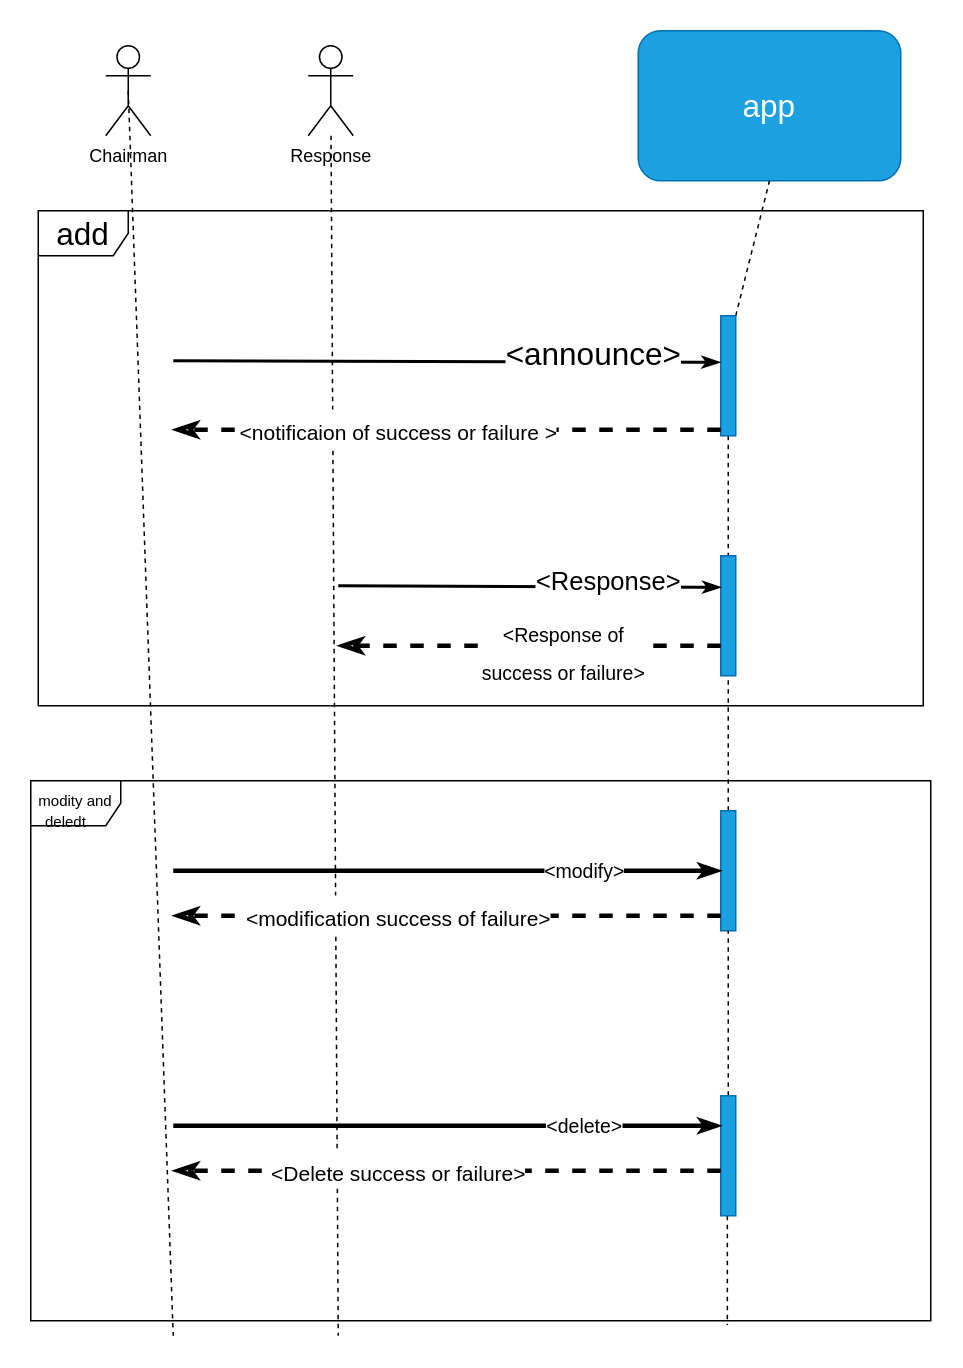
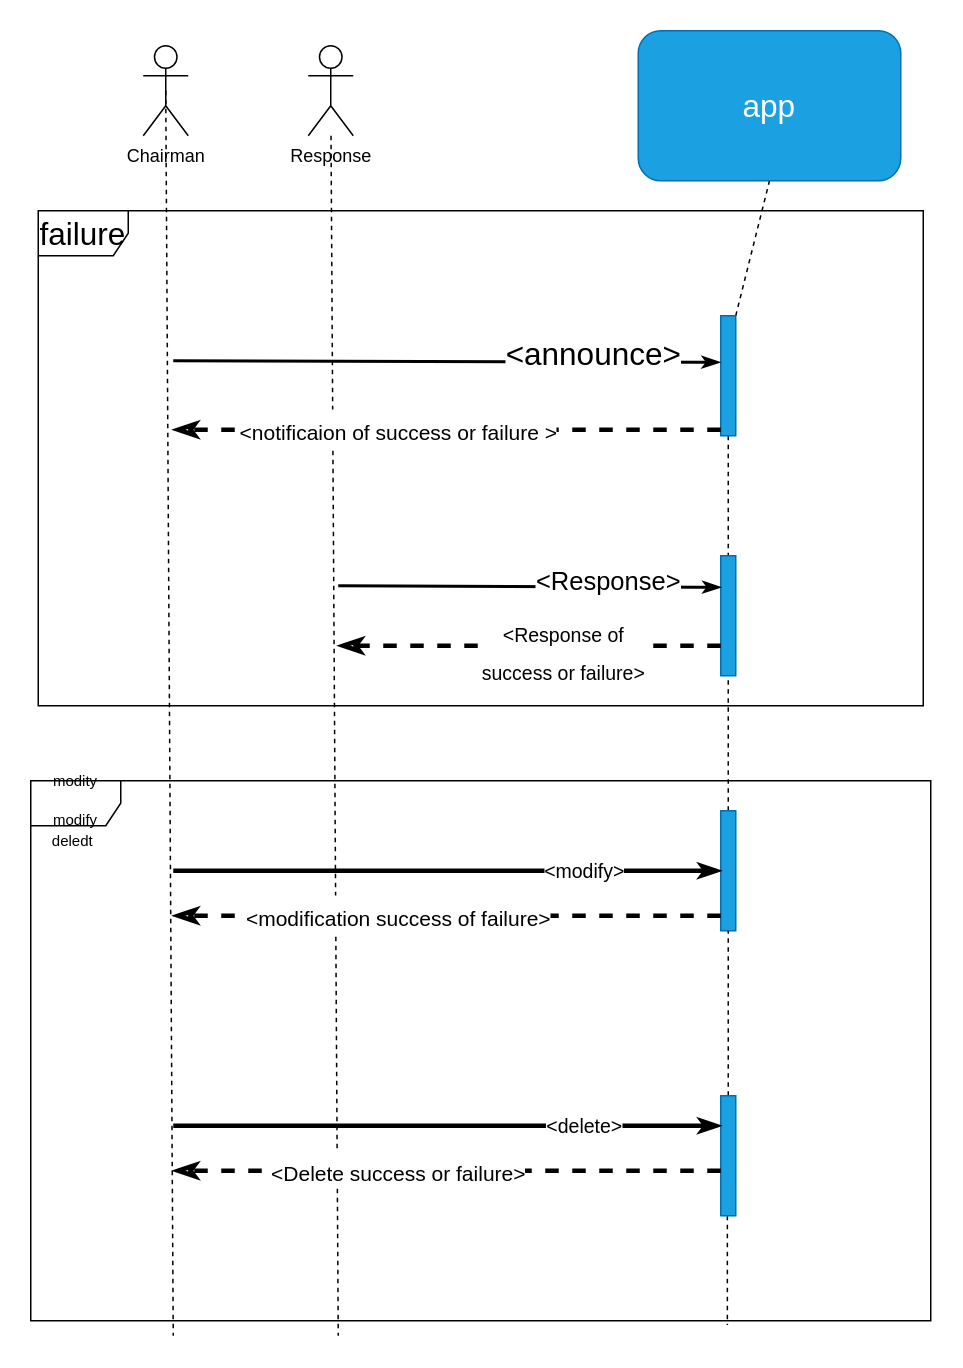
node "Chairman": moved (128, 91) -> (166, 91)
node "add": label "add" -> "failure"
node "modity and deledt": label "modity and deledt" -> "modity modify deledt"
